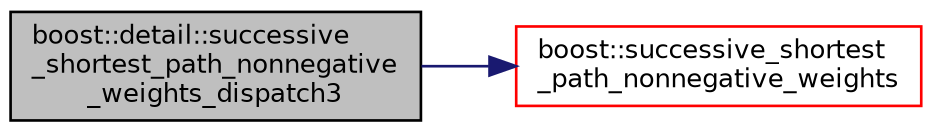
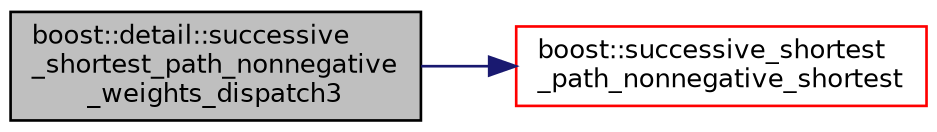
node "boost::successive_shortest _path_nonnegative_weights": label "boost::successive_shortest _path_nonnegative_weights" -> "boost::successive_shortest _path_nonnegative_shortest"
